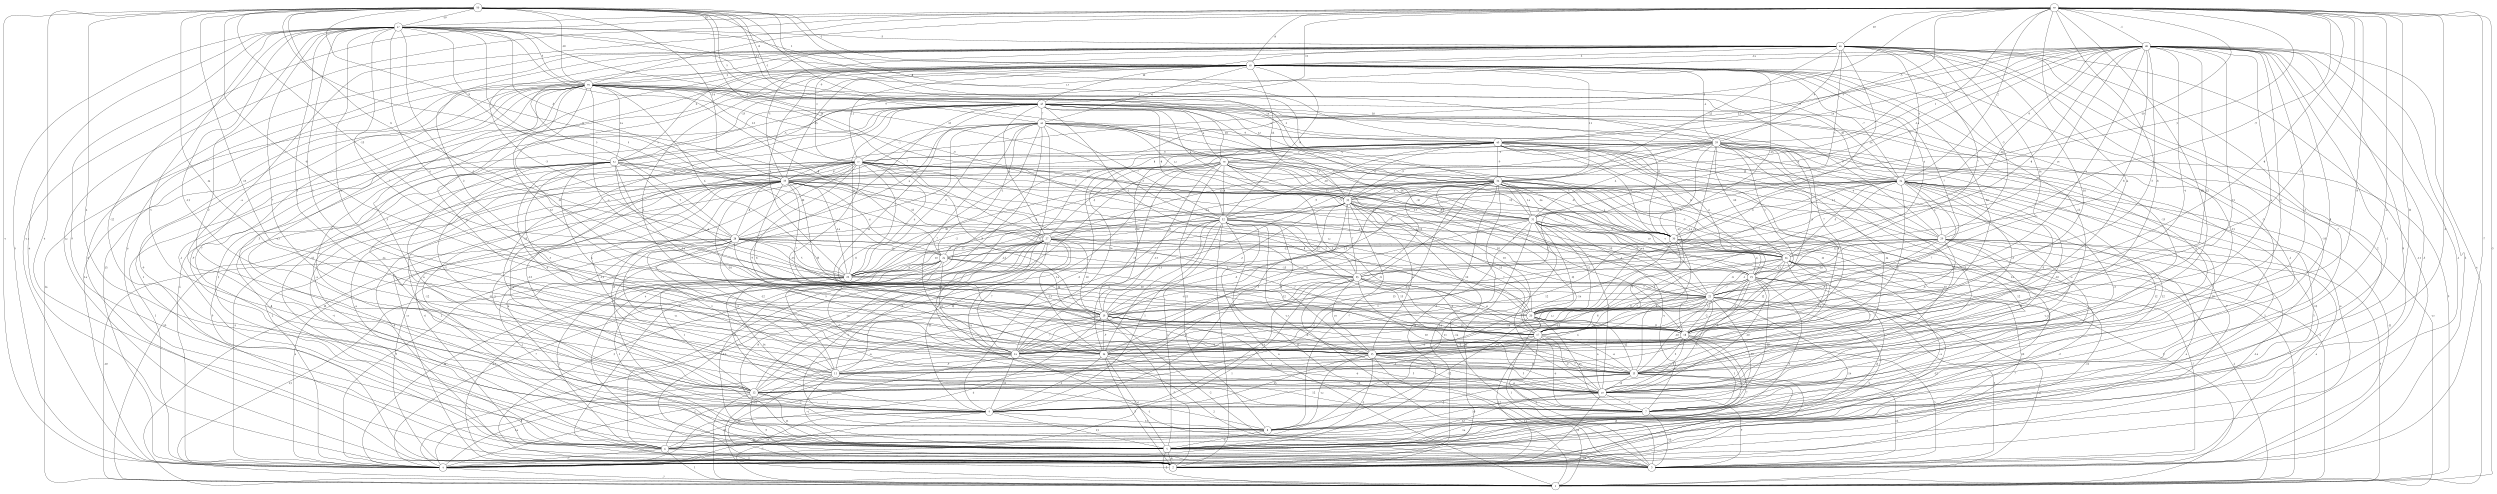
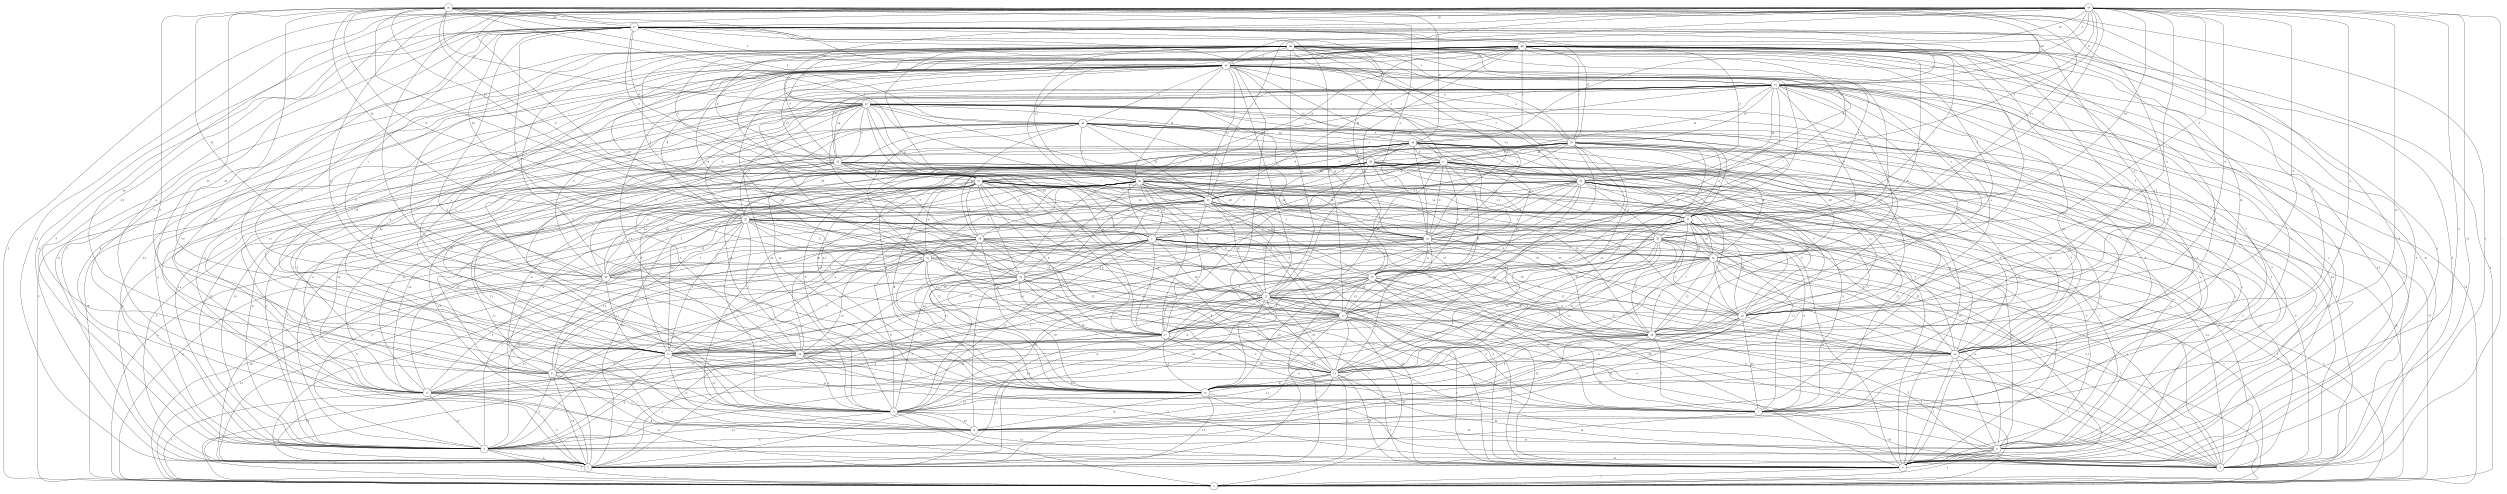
edge "50" -- "38": removed, label "-9"
edge "43" -- "22": now "43" -- "15"
edge "10" -- "5": now "10" -- "9"
